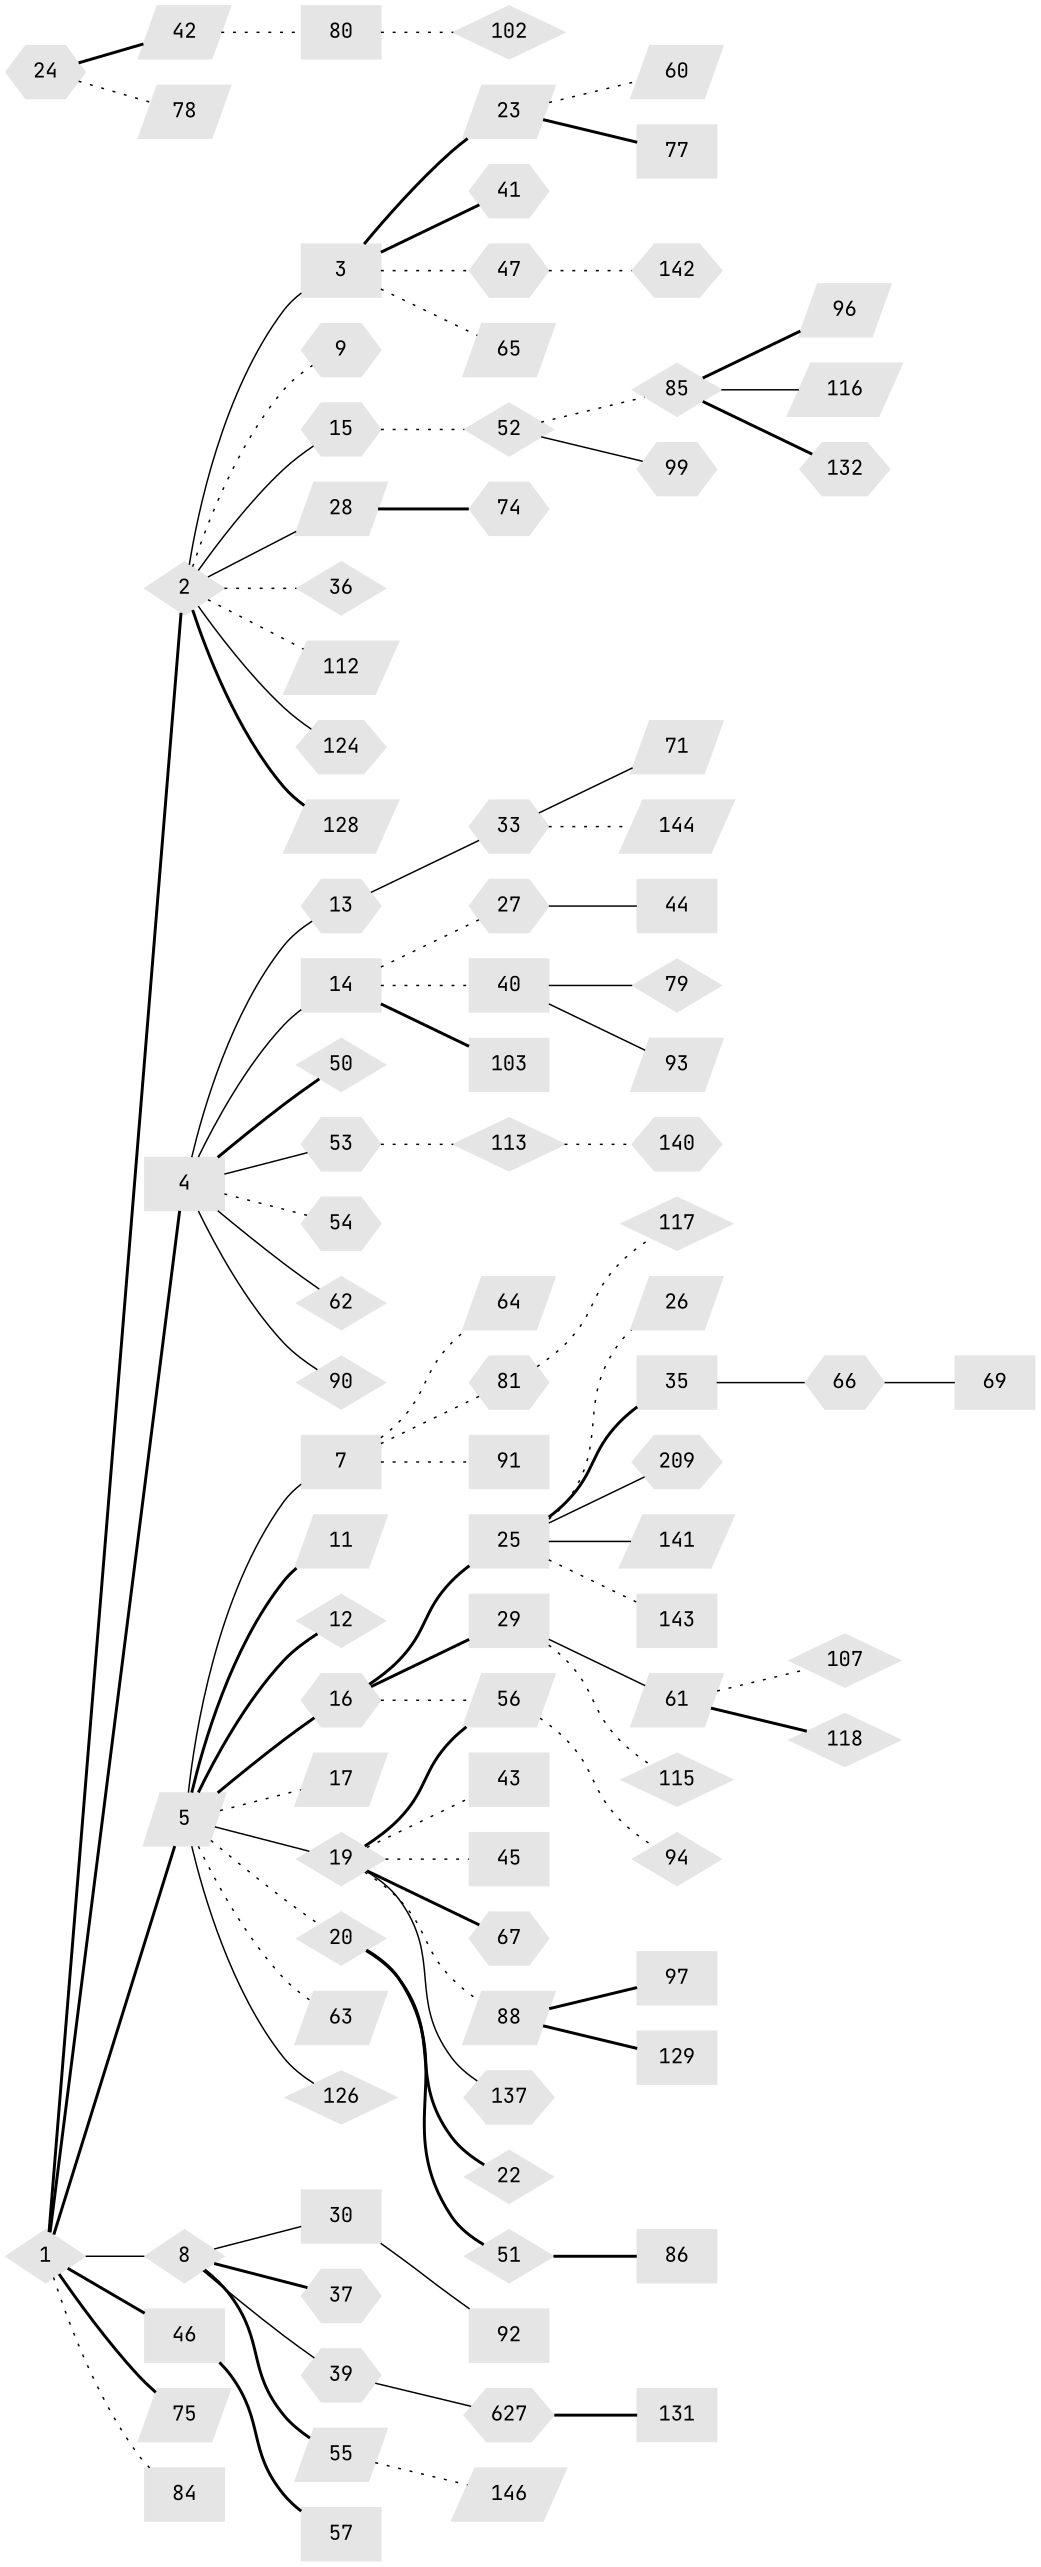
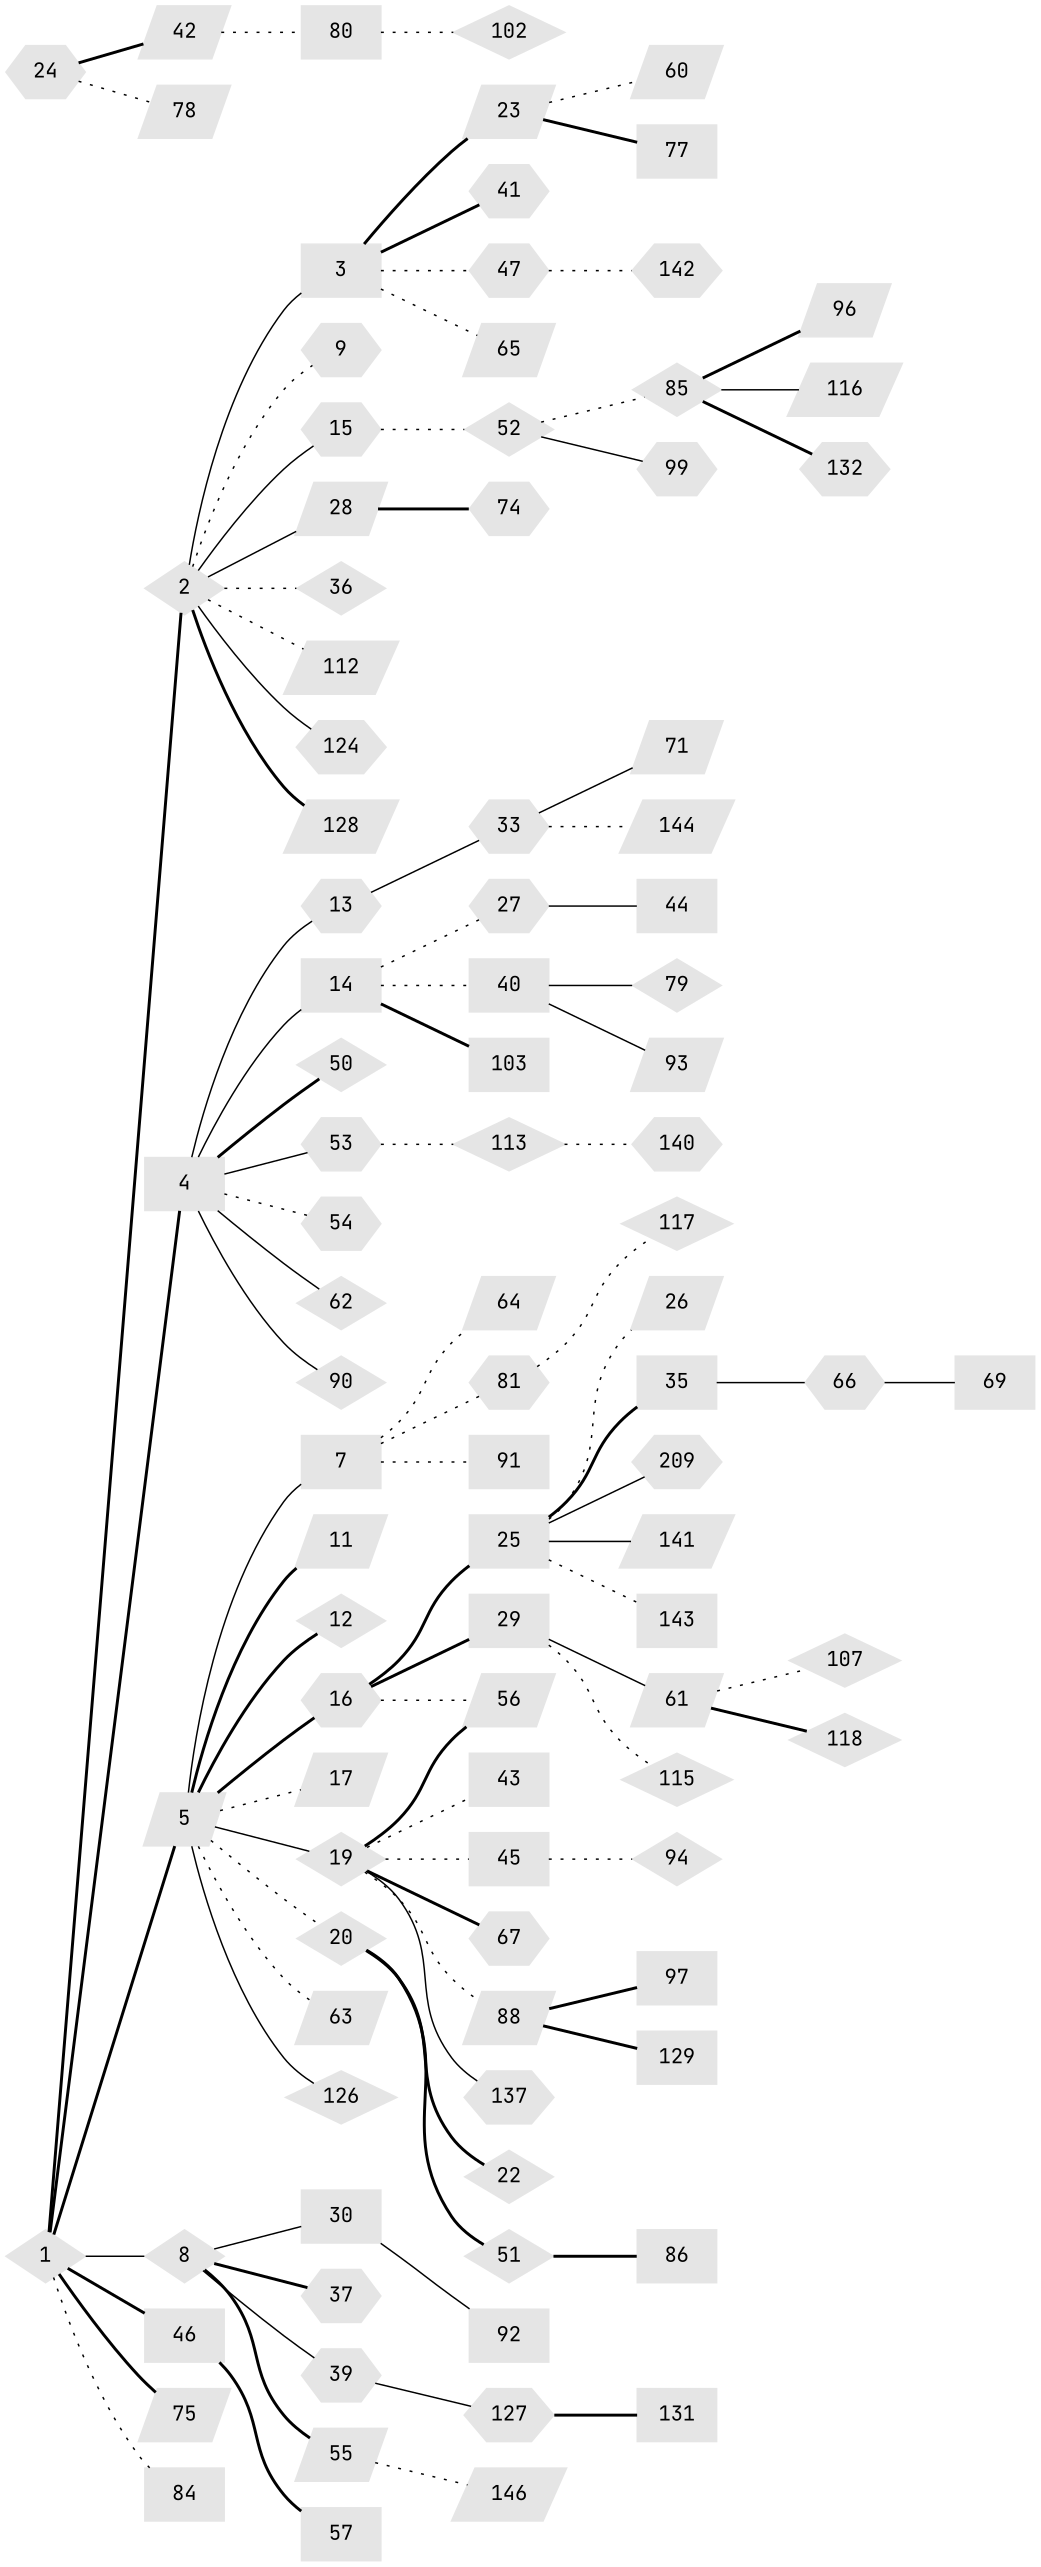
edge "56" -- "94": now "45" -- "94"
node "627": label "627" -> "127"
